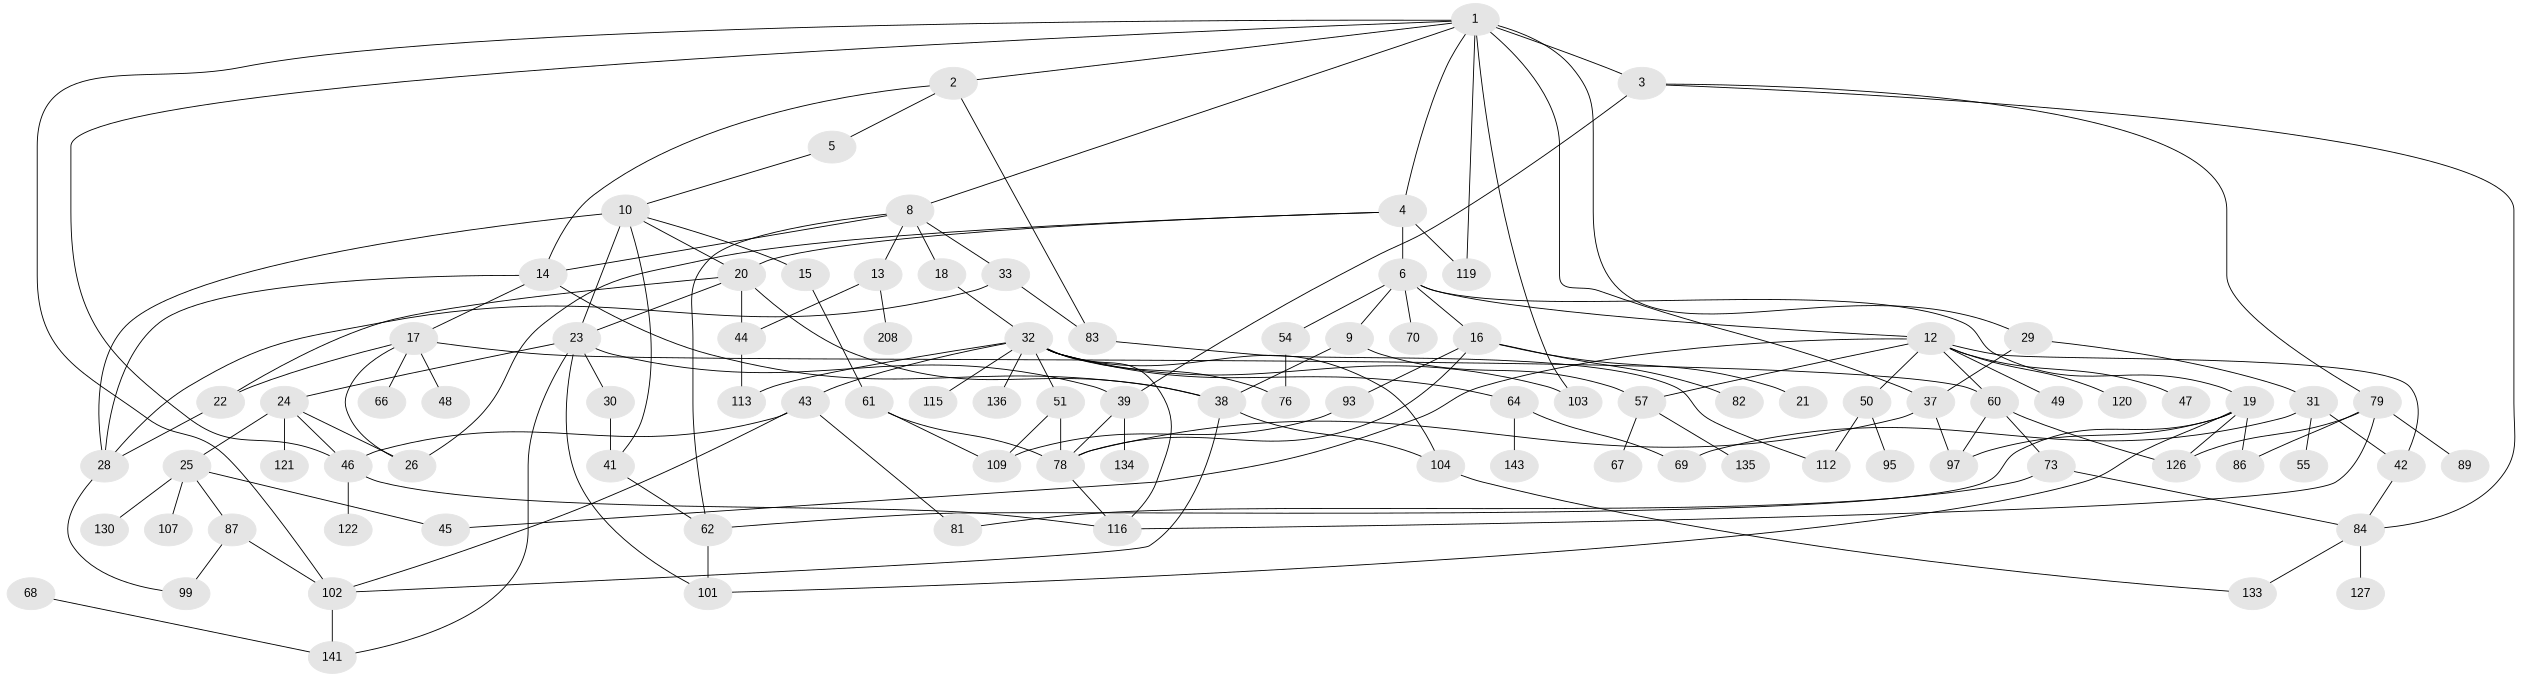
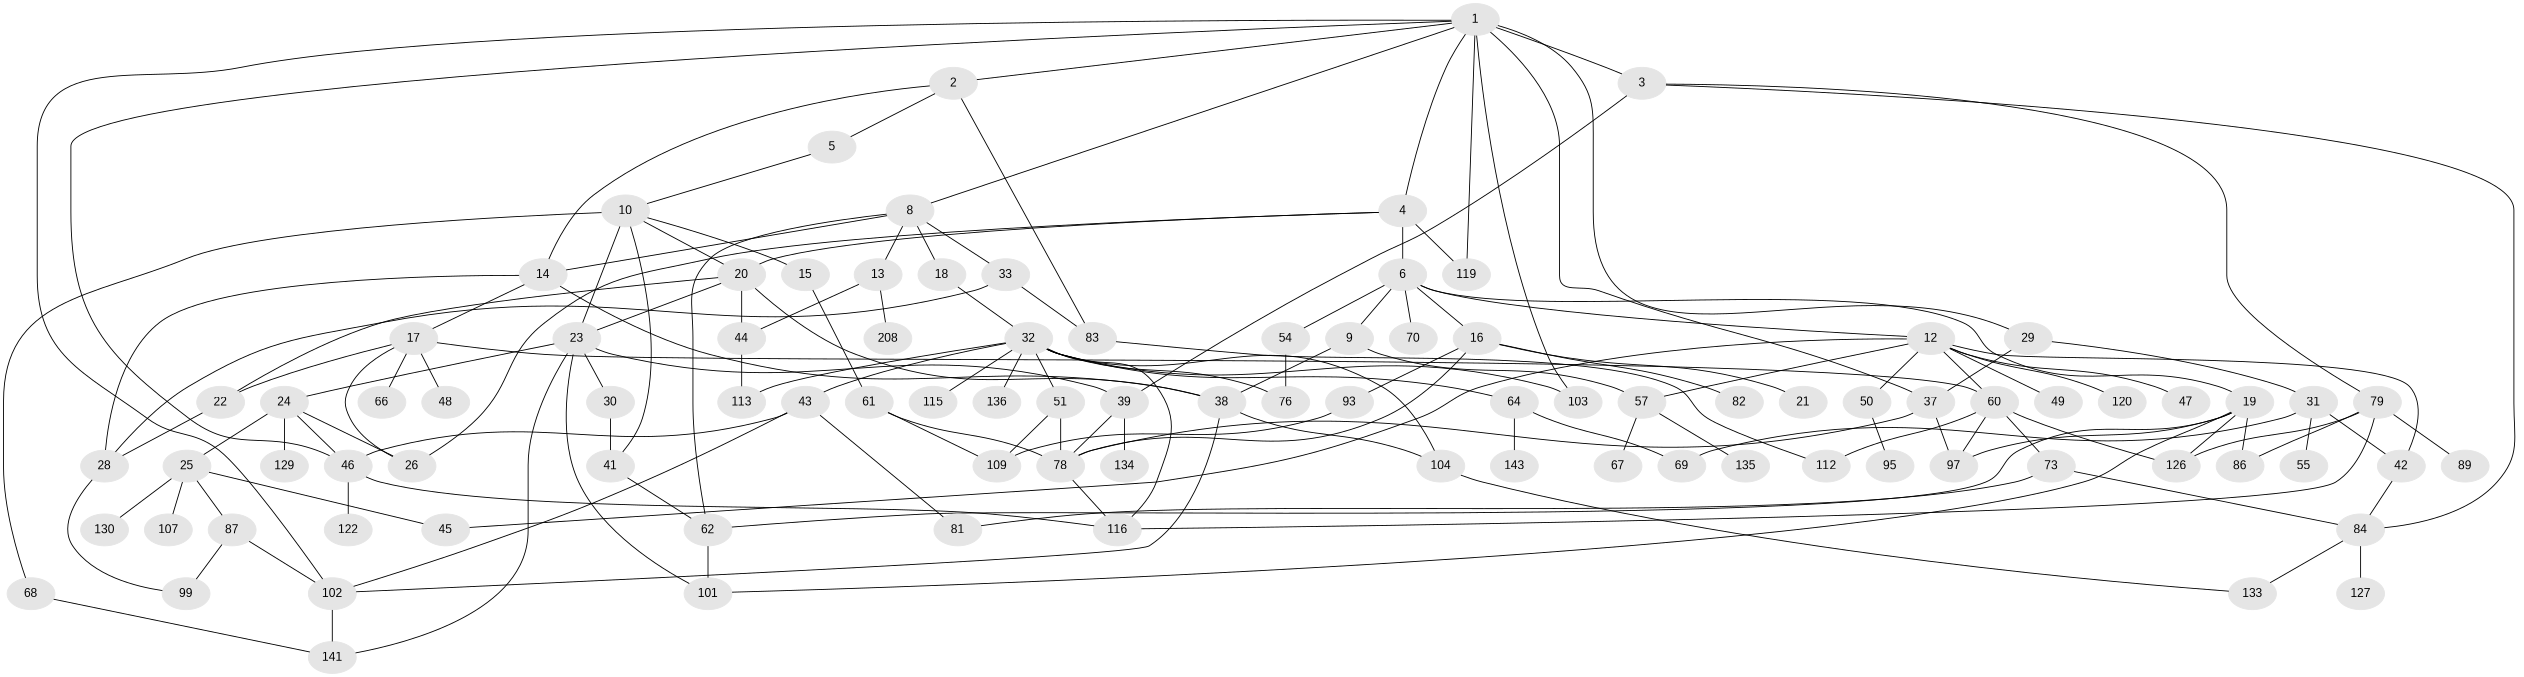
edge "10" -- "28": now "10" -- "68"
edge "50" -- "112": now "60" -- "112"
node "121": label "121" -> "129"
